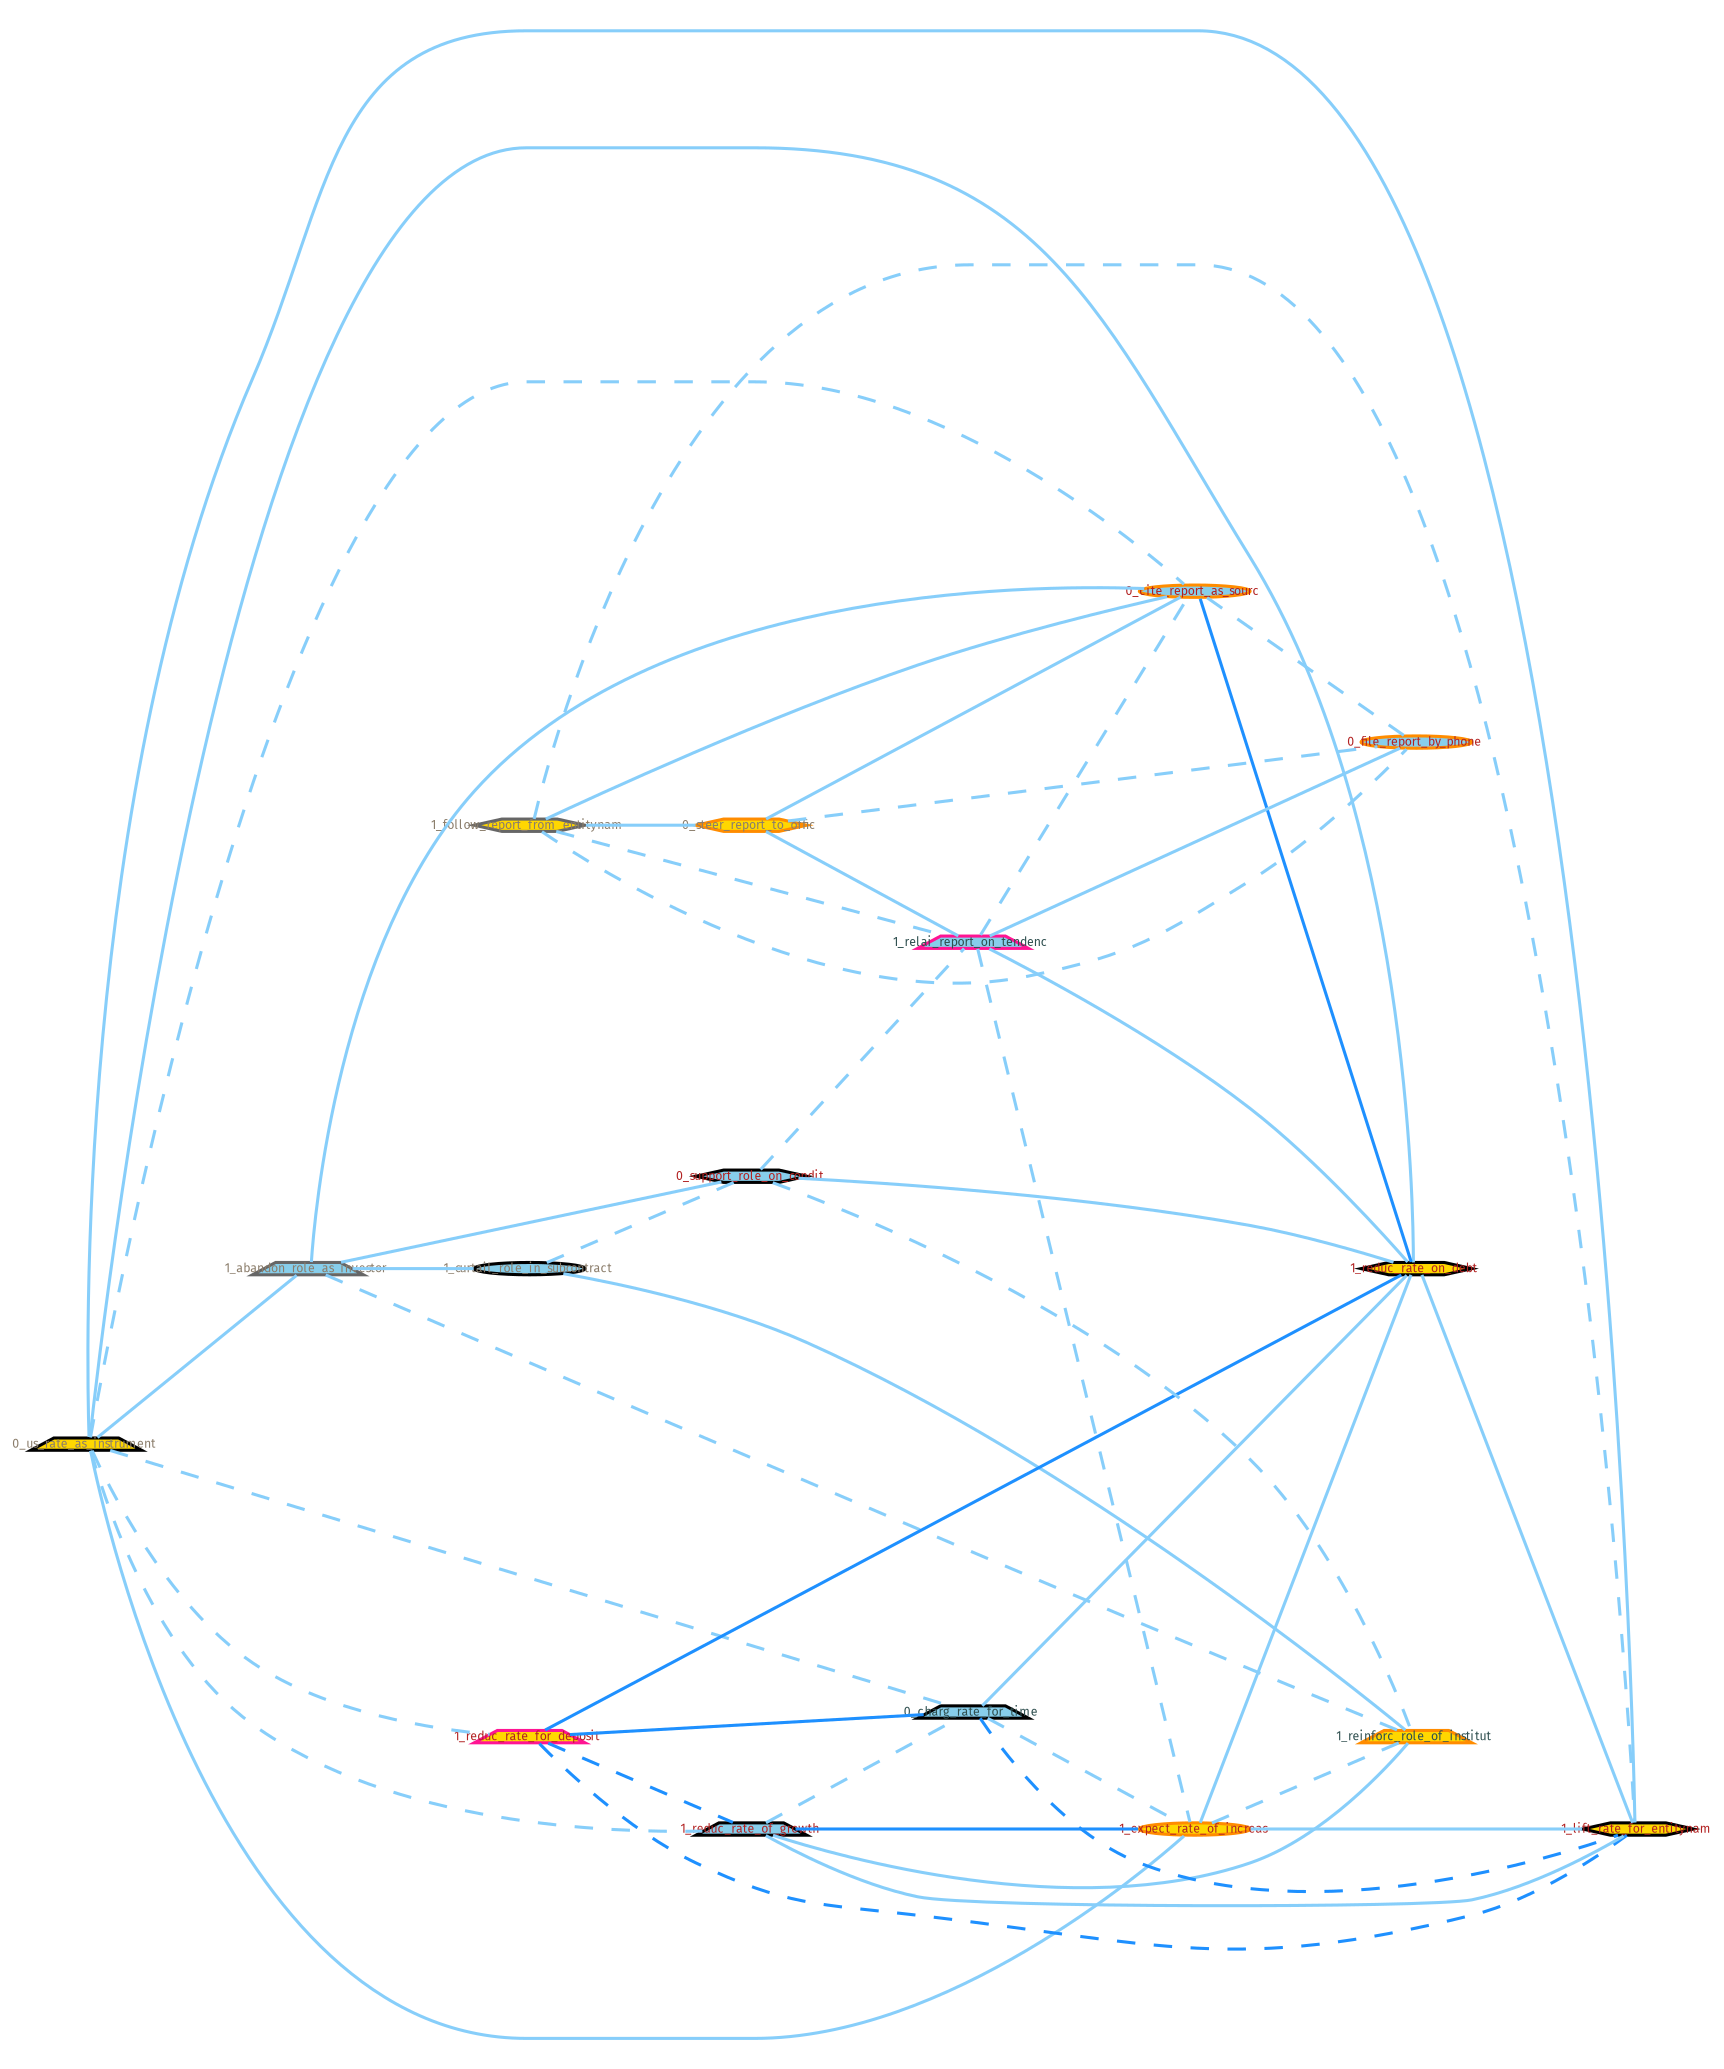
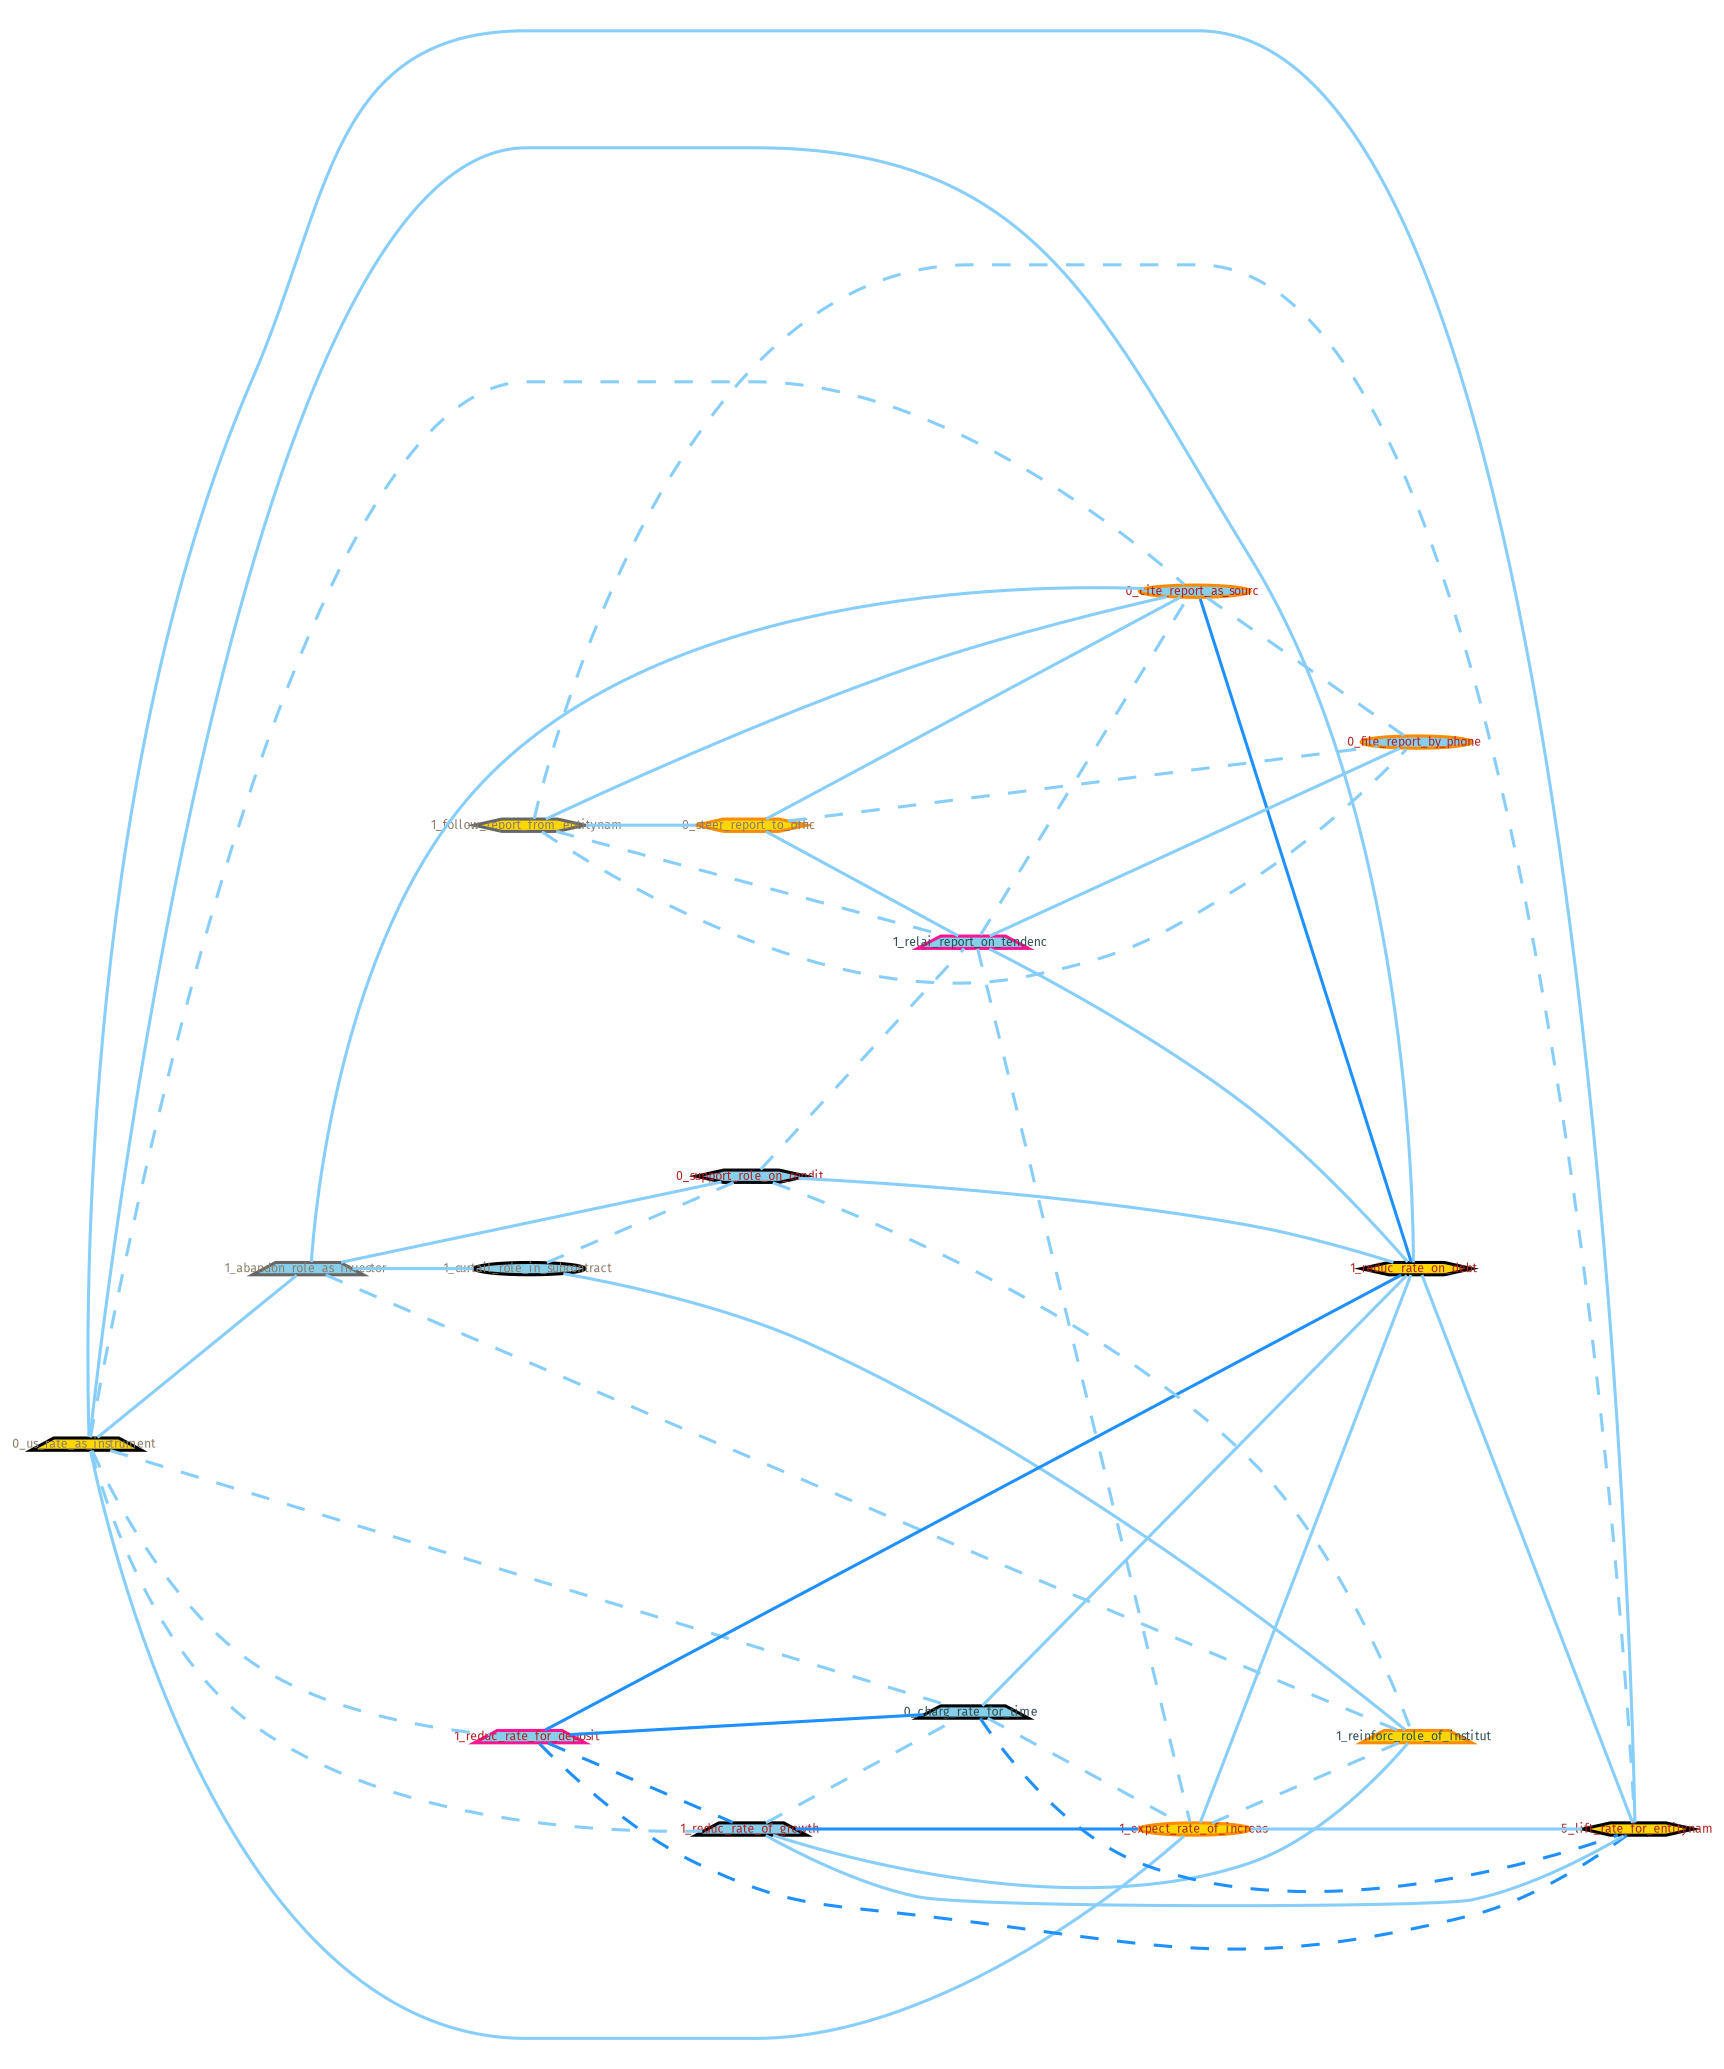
node "1_reduc_rate_for_deposit": fillcolor gold -> skyblue
node "1_lift_rate_for_entitynam": label "1_lift_rate_for_entitynam" -> "5_lift_rate_for_entitynam"
